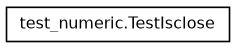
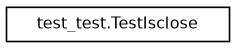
node "test_numeric.TestIsclose": label "test_numeric.TestIsclose" -> "test_test.TestIsclose"
